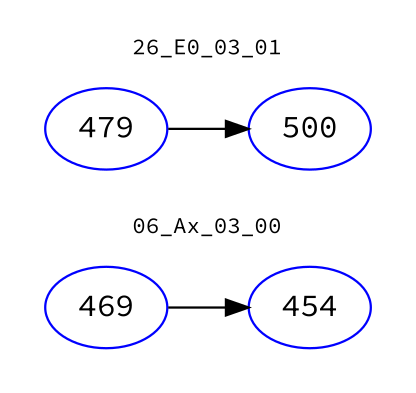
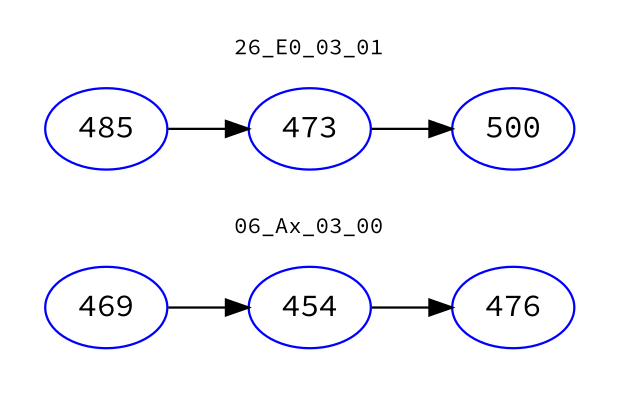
node "485": added
node "479": label "479" -> "473"
node "476": added
